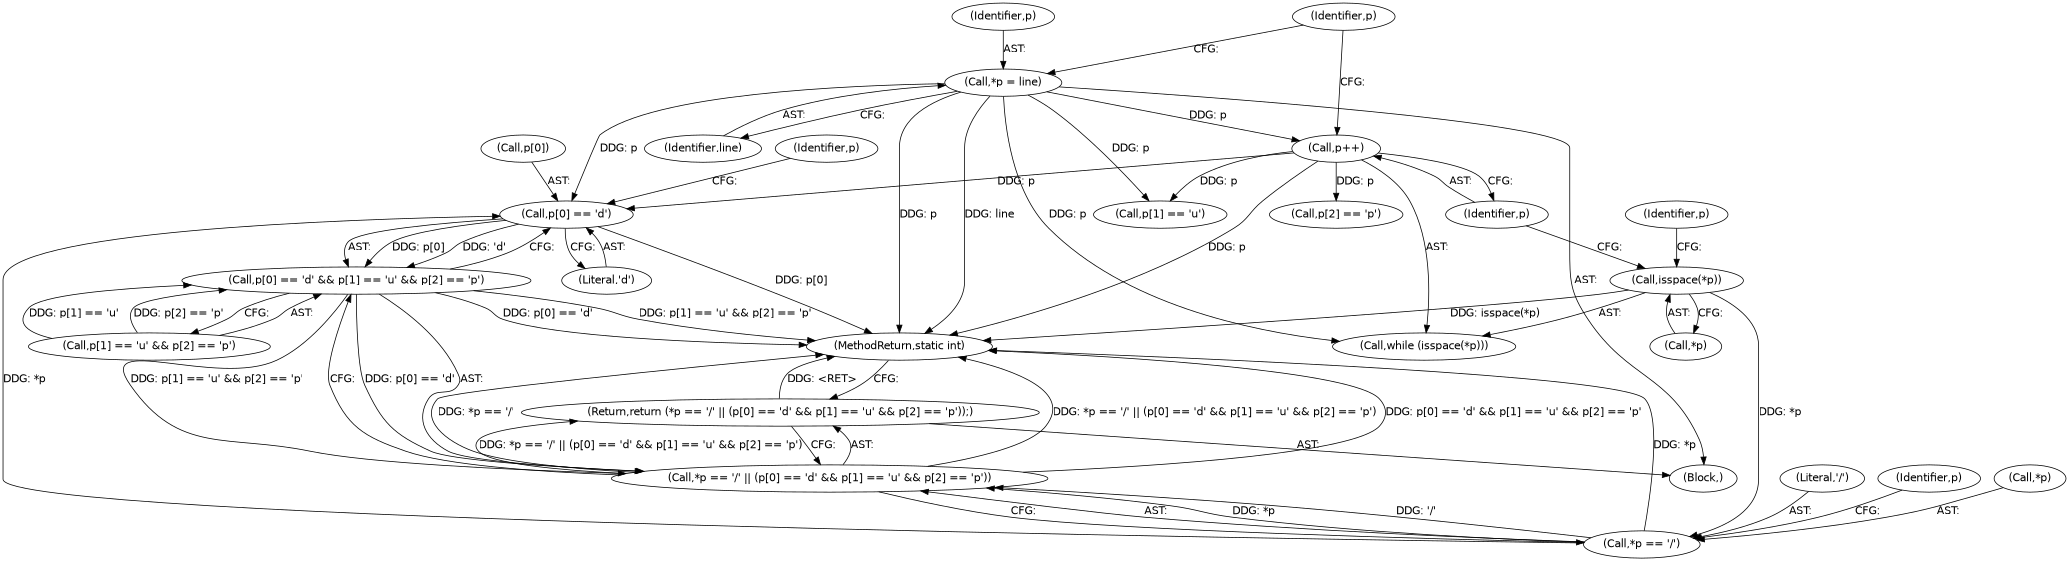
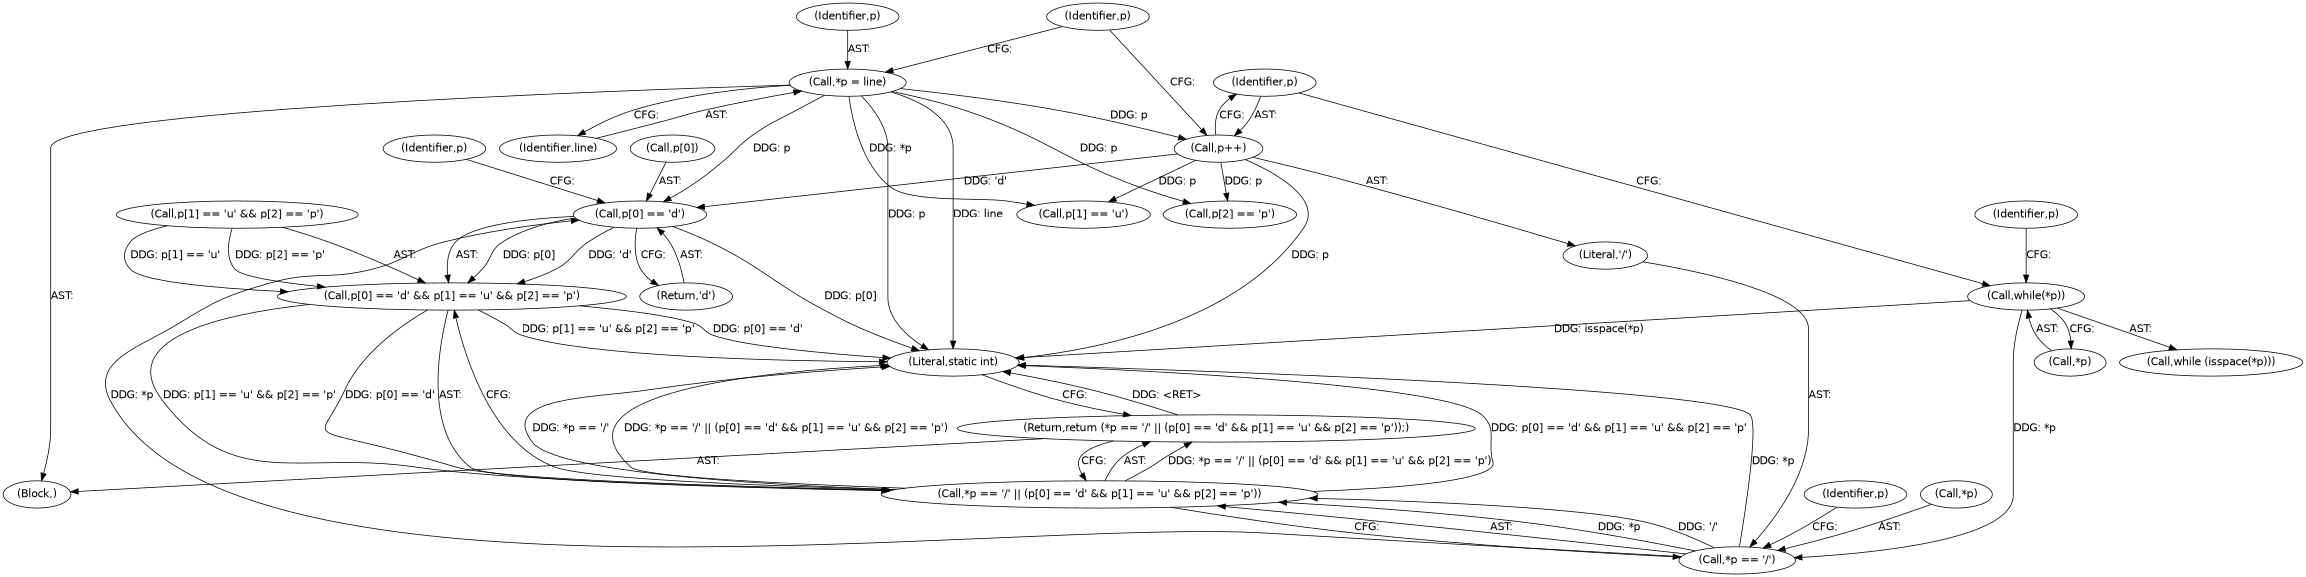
edge "(Call,*p = line)" -> "(Call,p[1] == 'u')": label "DDG: p" -> "DDG: *p"
edge "(Call,p++)" -> "(Call,p[0] == 'd')": label "DDG: p" -> "DDG: 'd'"
edge "(Call,p++)" -> "(Call,while (isspace(*p)))": now "(Call,p++)" -> "(Literal,'/')"
edge "(Call,p[0] == 'd' && p[1] == 'u' && p[2] == 'p')" -> "(Call,p[0] == 'd')": removed, label "CFG:"
edge "(Call,*p = line)" -> "(Call,while (isspace(*p)))": now "(Call,*p = line)" -> "(Call,p[2] == 'p')"
node "(Literal,'d')": label "(Literal,'d')" -> "(Return,'d')"
node "(Call,isspace(*p))": label "(Call,isspace(*p))" -> "(Call,while(*p))"
edge "(Call,p[0] == 'd' && p[1] == 'u' && p[2] == 'p')" -> "(Call,p[1] == 'u' && p[2] == 'p')": removed, label "CFG:"
node "(MethodReturn,static int)": label "(MethodReturn,static int)" -> "(Literal,static int)"
